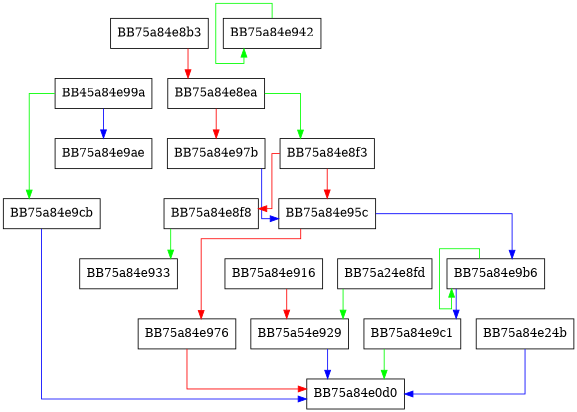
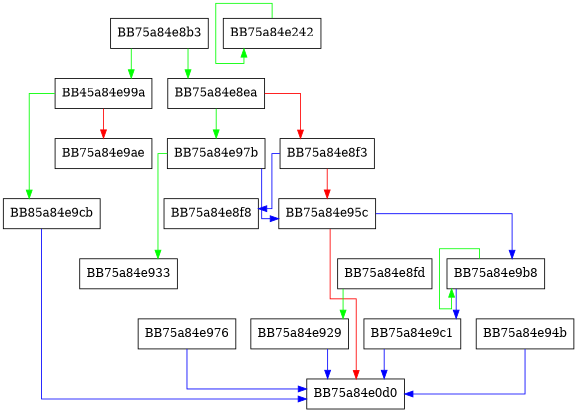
node "BB75a84e942": label "BB75a84e942" -> "BB75a84e242"
edge "BB75a84e8b3" -> "BB45a84e99a": added
edge "BB75a84e8b3" -> "BB75a84e8ea": color red -> green
edge "BB75a84e8ea" -> "BB75a84e8f3": color green -> red
edge "BB45a84e99a" -> "BB75a84e9ae": color blue -> red
edge "BB75a84e8ea" -> "BB75a84e97b": color red -> green
edge "BB75a84e8f3" -> "BB75a84e8f8": color red -> blue
node "BB75a84e9cb": label "BB75a84e9cb" -> "BB85a84e9cb"
edge "BB75a84e8f8" -> "BB75a84e933": now "BB75a84e97b" -> "BB75a84e933"
edge "BB75a84e95c" -> "BB75a84e976": now "BB75a84e95c" -> "BB75a84e0d0"
node "BB75a84e916": removed
node "BB75a24e8fd": label "BB75a24e8fd" -> "BB75a84e8fd"
node "BB75a84e9b6": label "BB75a84e9b6" -> "BB75a84e9b8"
node "BB75a54e929": label "BB75a54e929" -> "BB75a84e929"
node "BB75a84e24b": label "BB75a84e24b" -> "BB75a84e94b"
edge "BB75a84e9c1" -> "BB75a84e0d0": color green -> blue
edge "BB75a84e976" -> "BB75a84e0d0": color red -> blue
